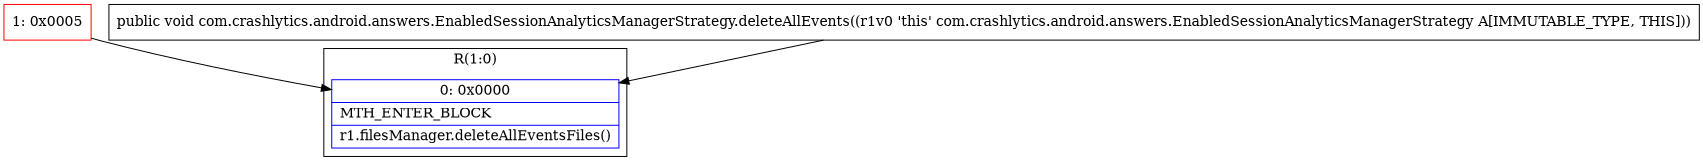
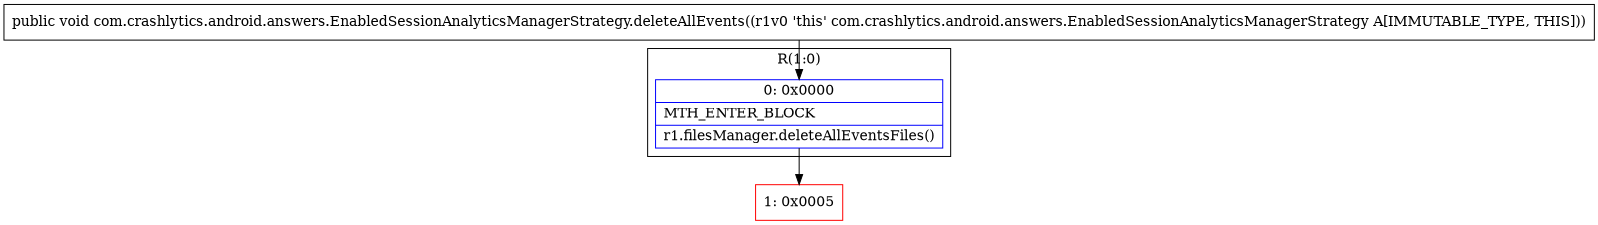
edge "1: 0x0005" -> "0: 0x0000": reversed
